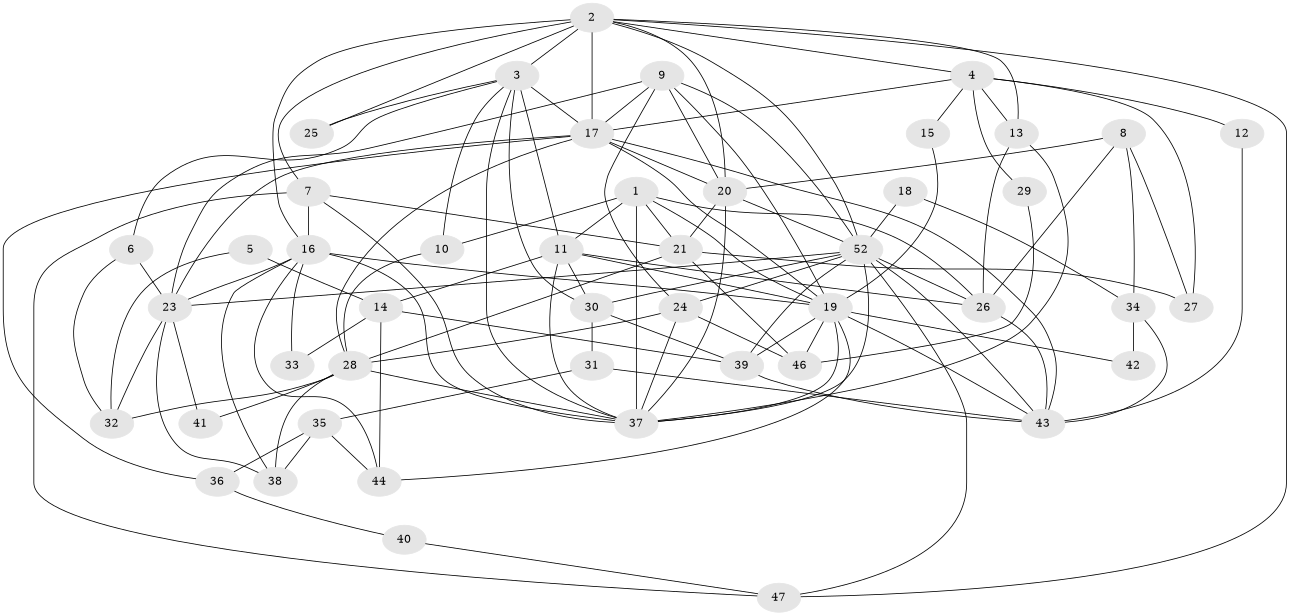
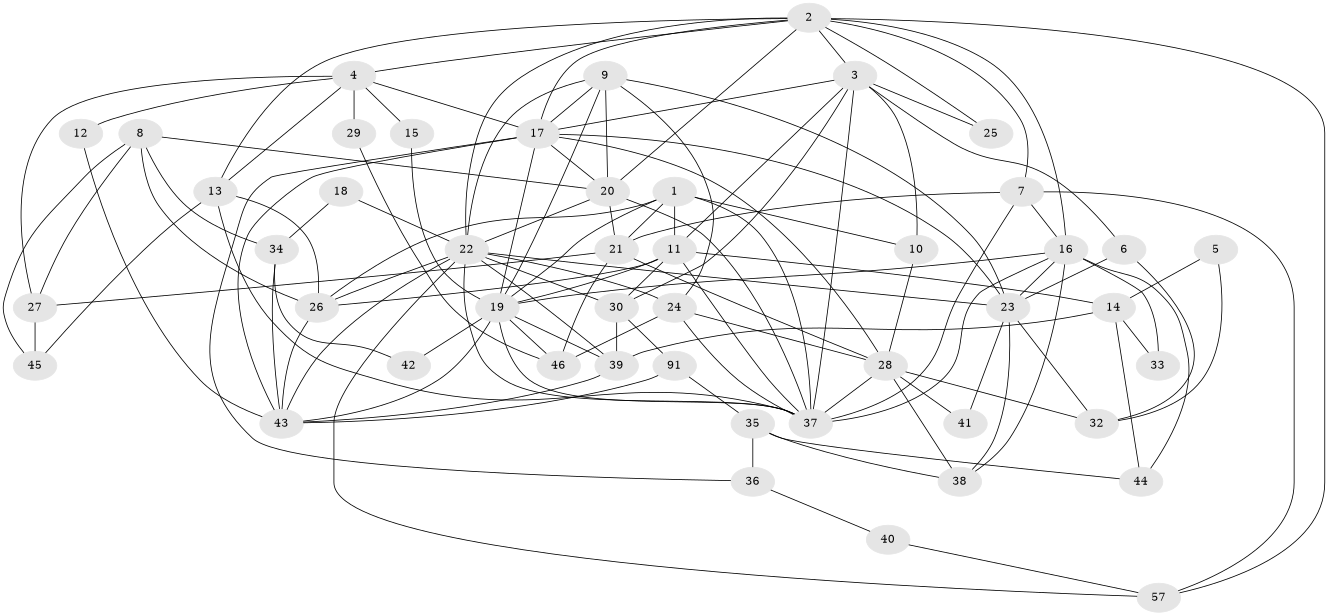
node "52": label "52" -> "22"
node "45": added
node "31": label "31" -> "91"
edge "19" -- "44": removed
node "47": label "47" -> "57"
